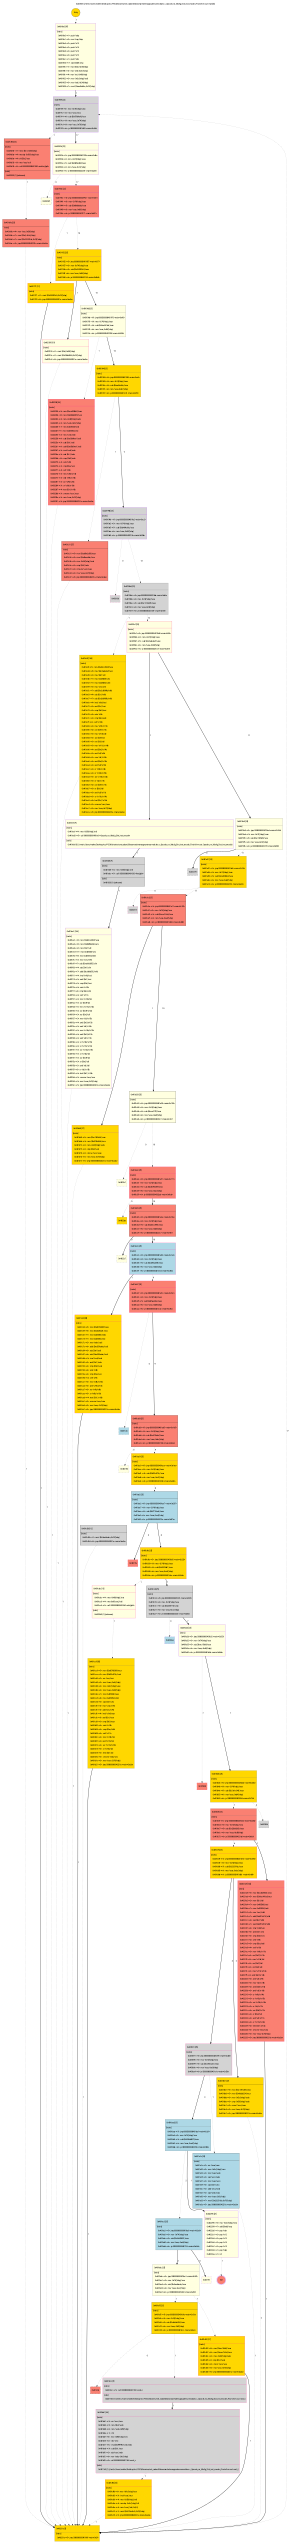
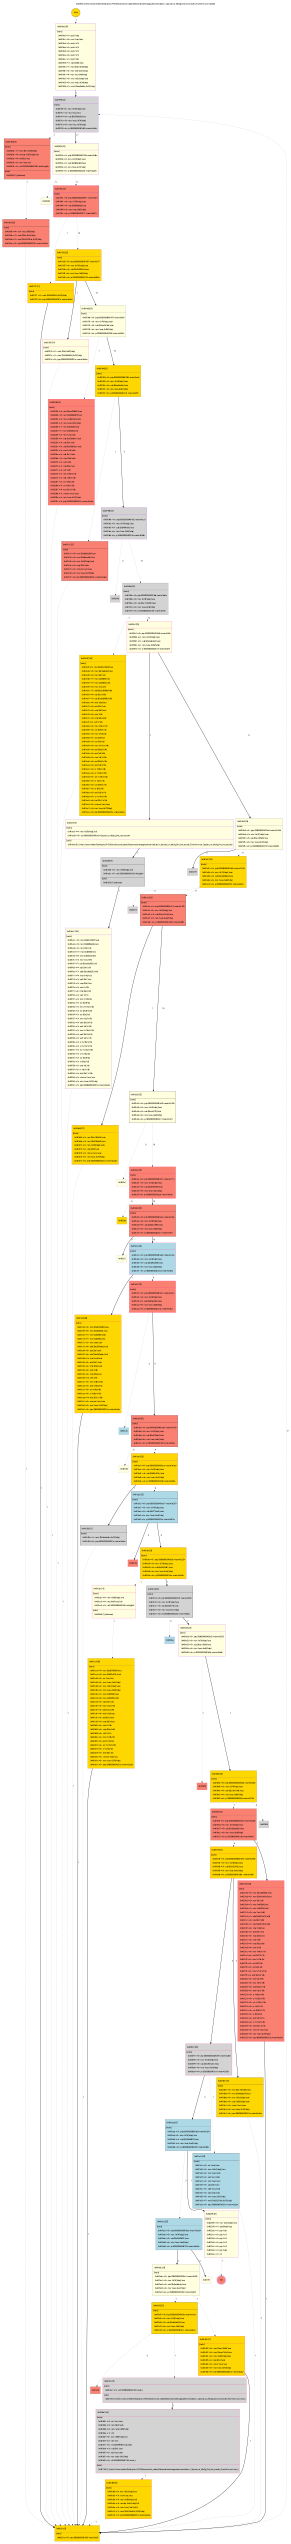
edge "0x401ac9 [25]" -> "0x401d26 [12]": added, label "1"
